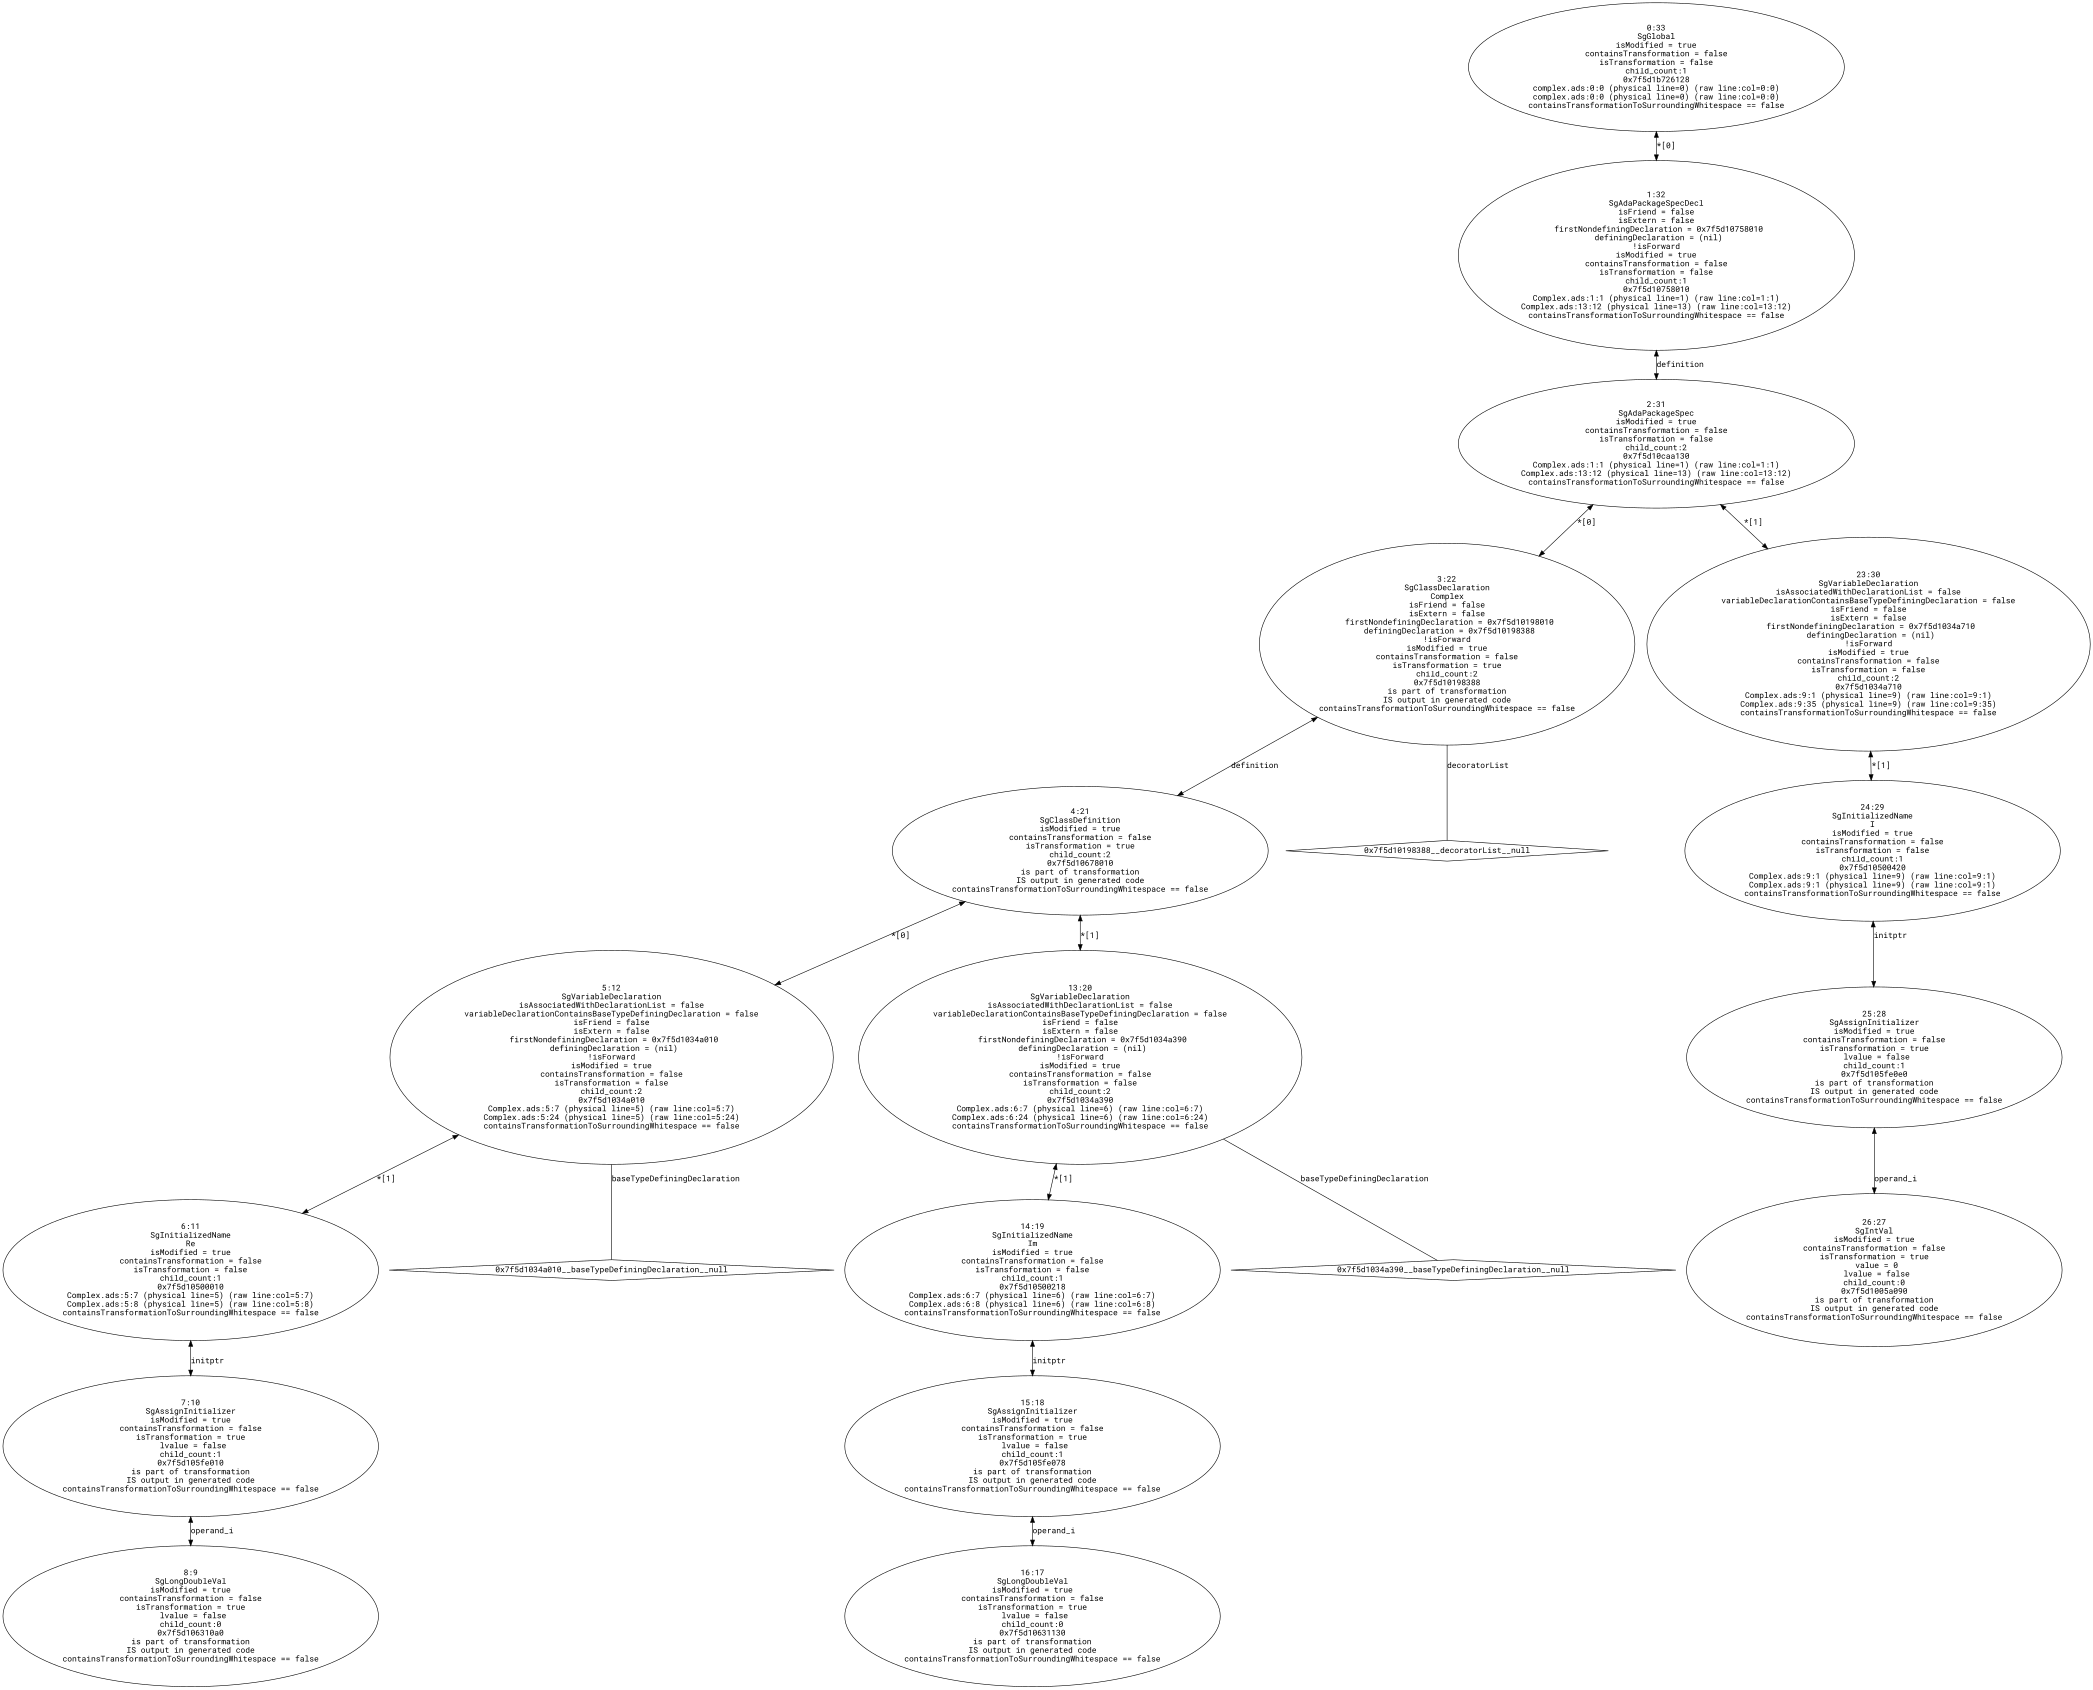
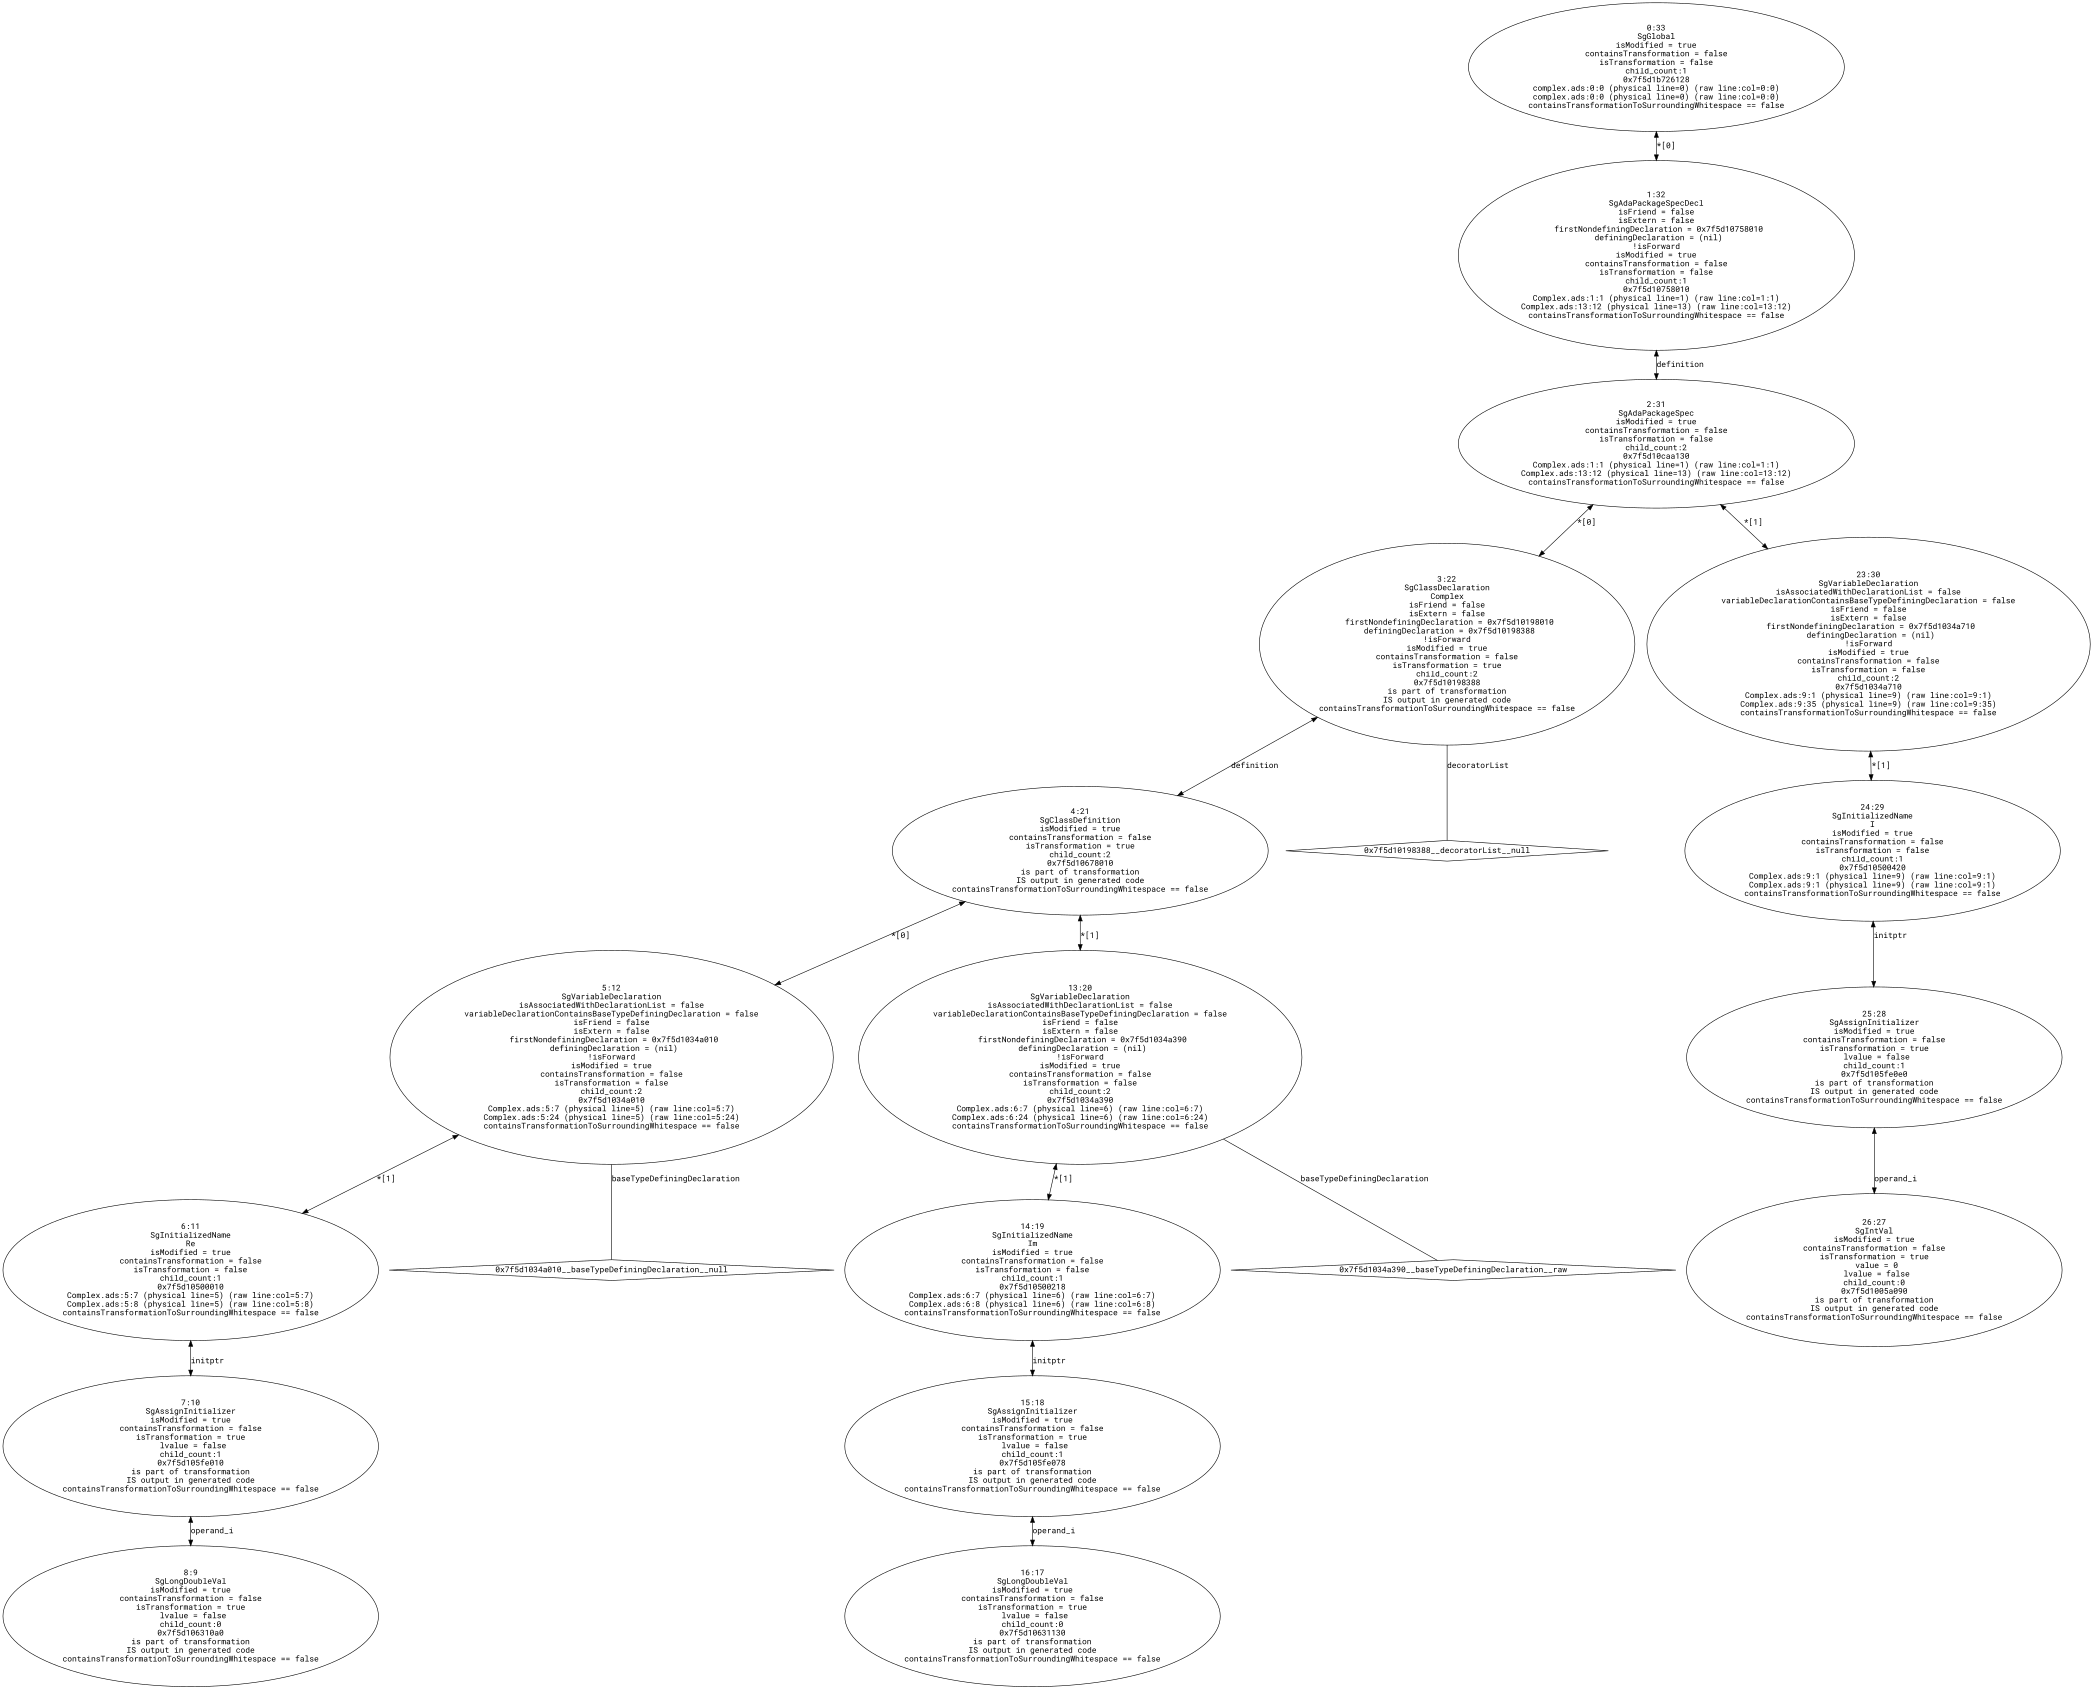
node "0x7f5d1034a390__baseTypeDefiningDeclaration__null": label "0x7f5d1034a390__baseTypeDefiningDeclaration__null" -> "0x7f5d1034a390__baseTypeDefiningDeclaration__raw"
